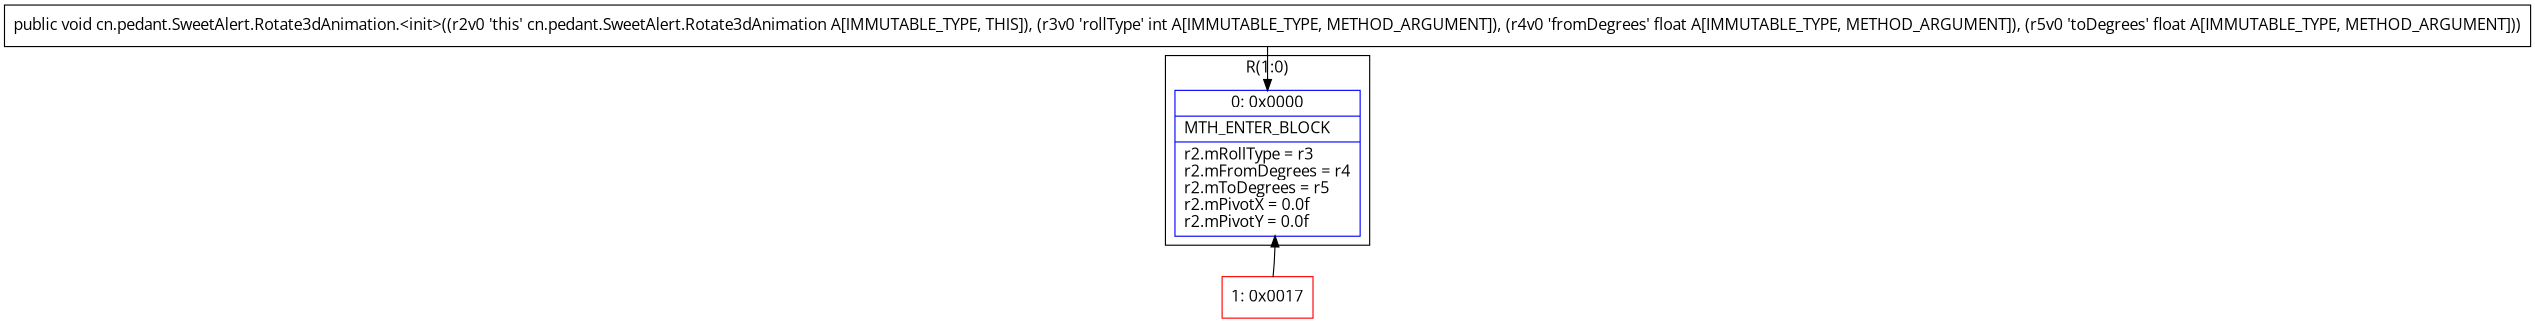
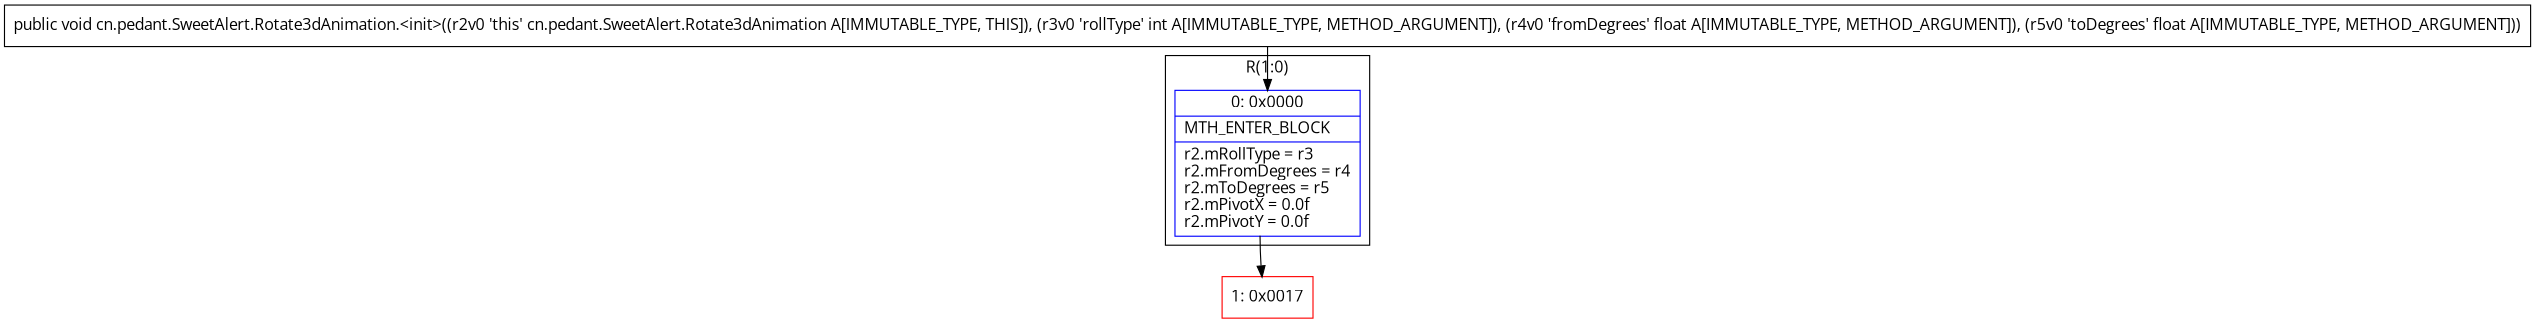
edge "1: 0x0017" -> "0: 0x0000": reversed
